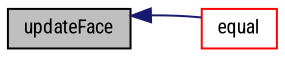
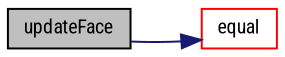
edge "equal" -> "updateFace": reversed
